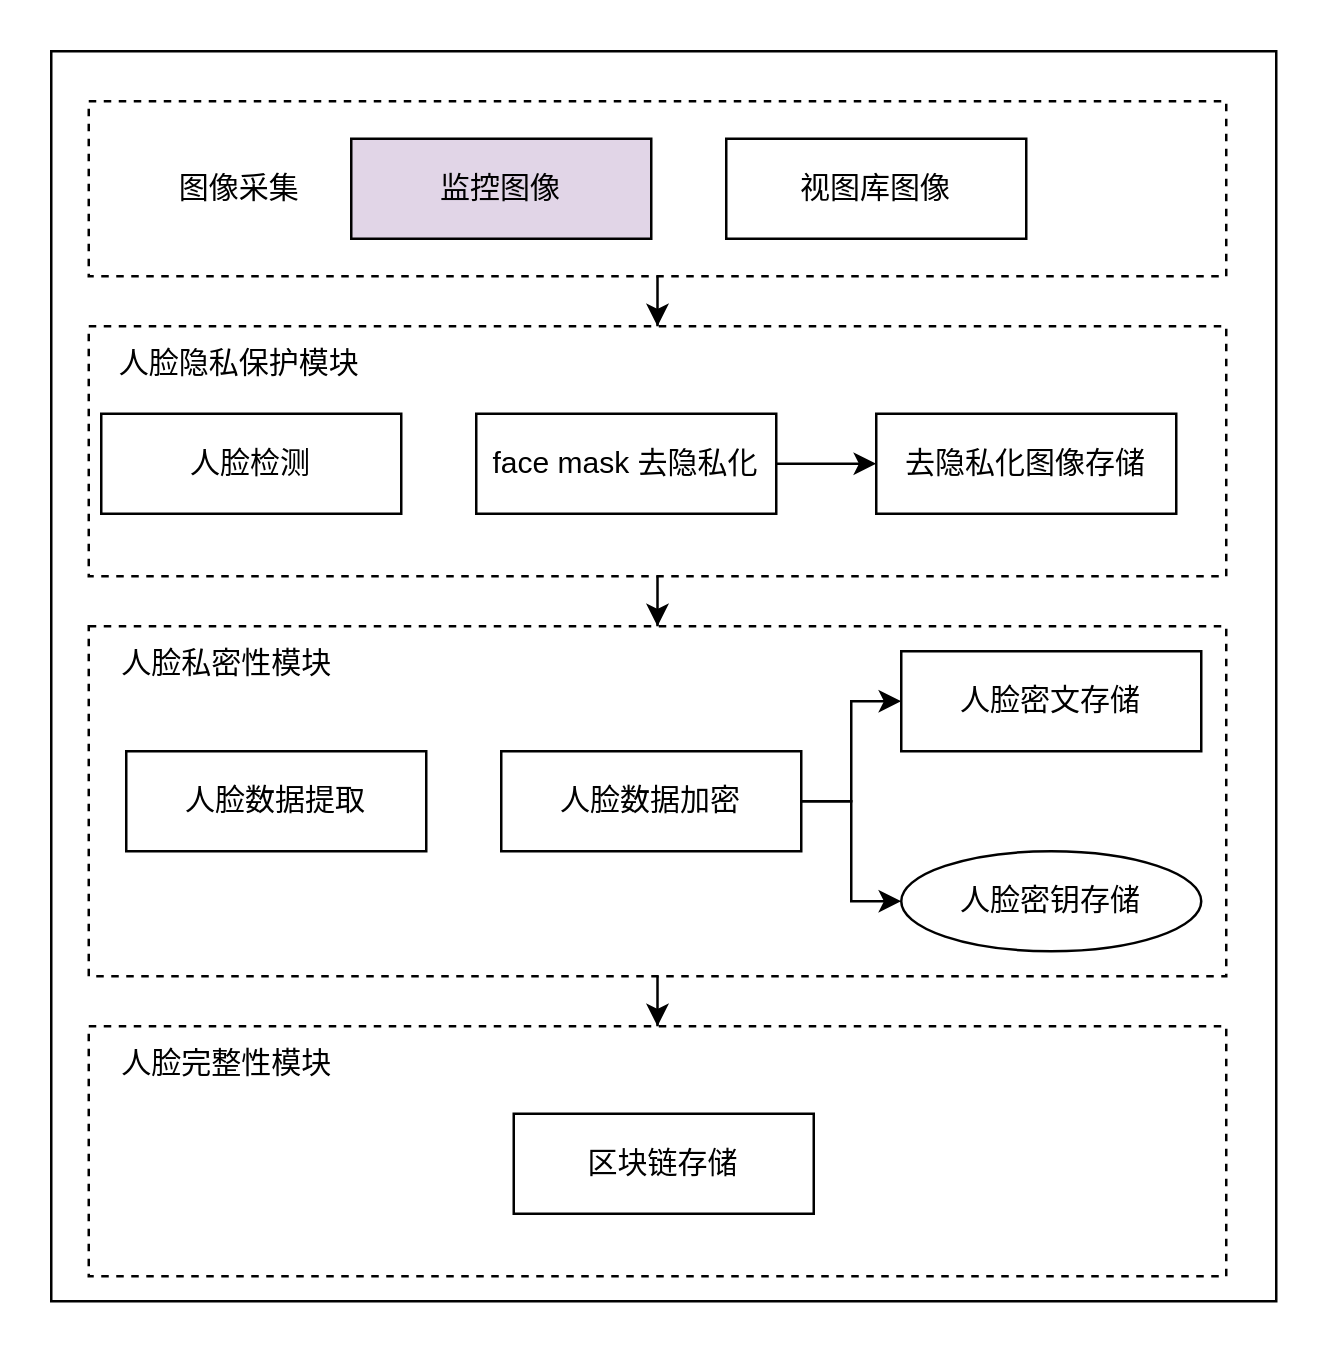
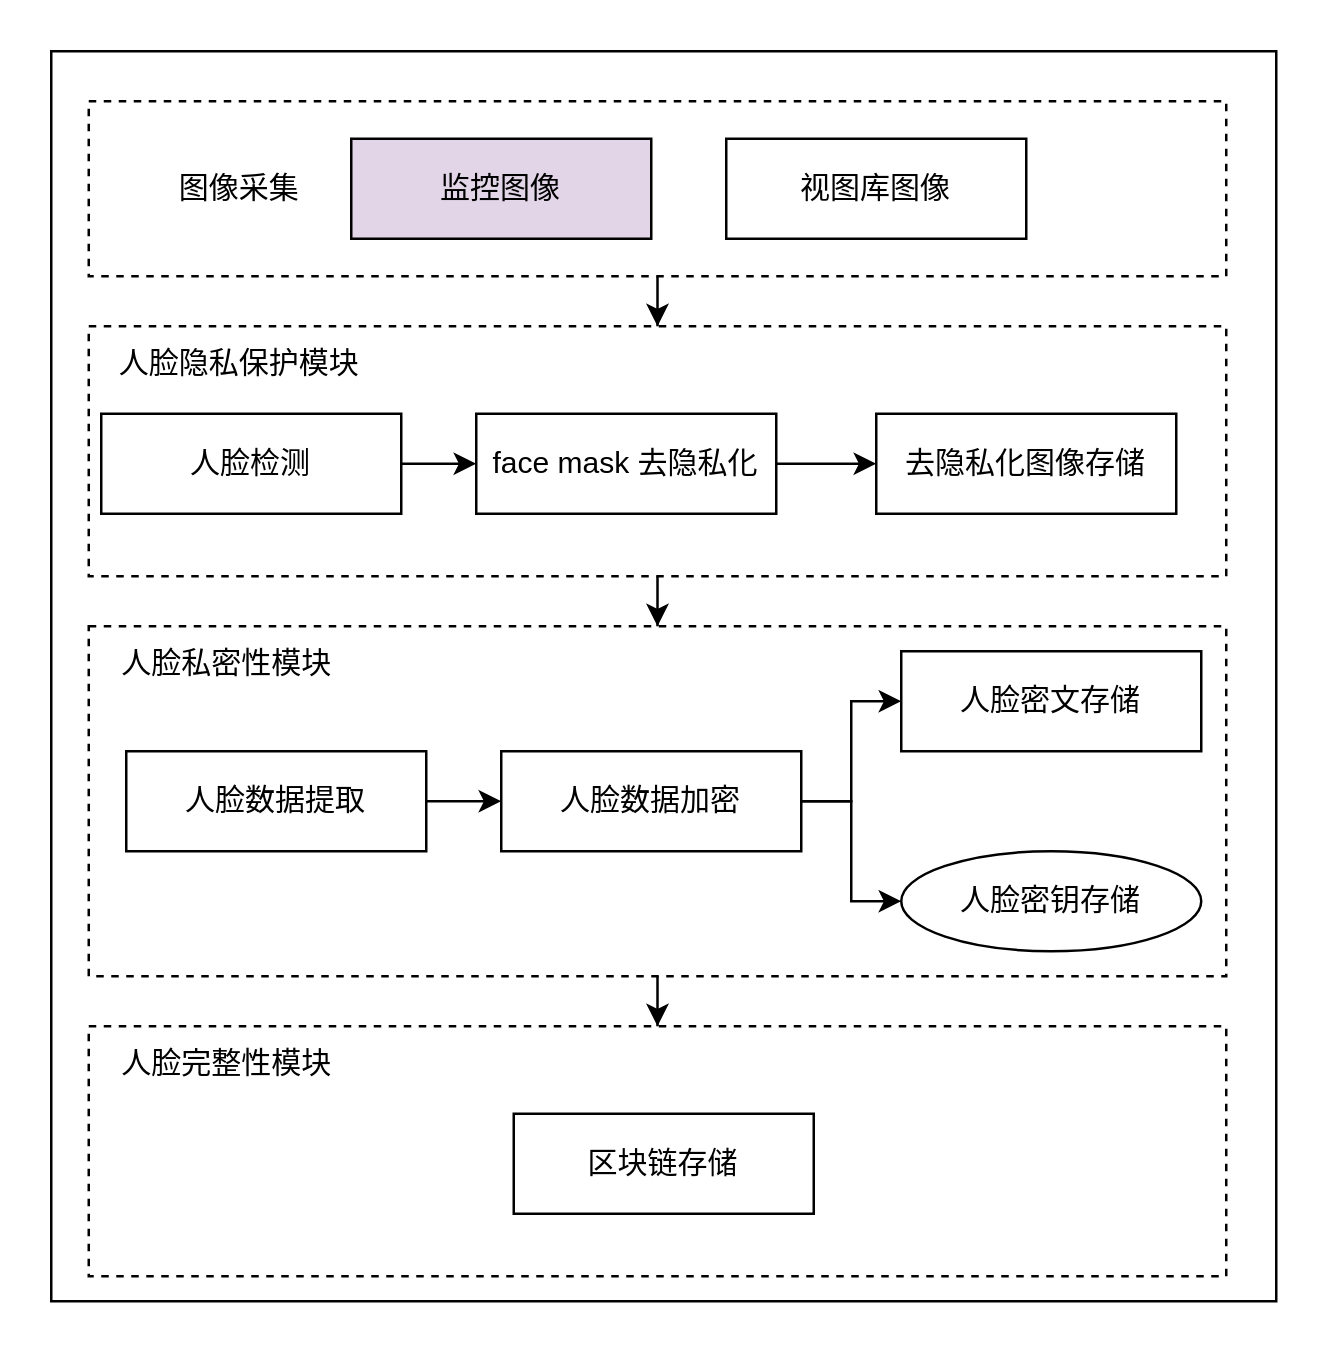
edge "人脸检测" -> "face mask 去隐私化": added
edge "人脸数据提取" -> "人脸数据加密": added
